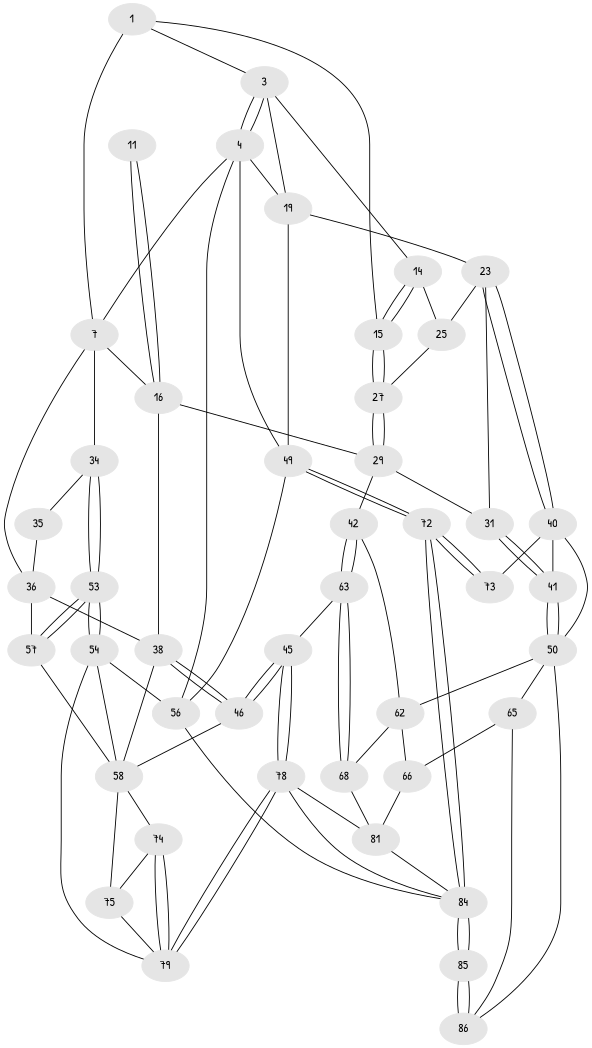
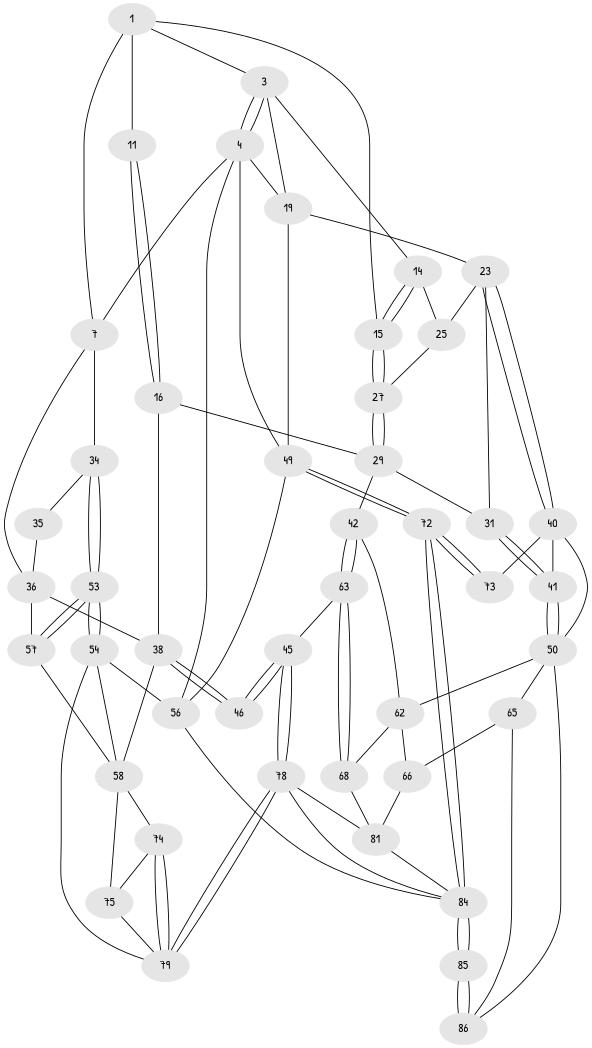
edge "1" -- "11": added
edge "7" -- "16": removed
edge "46" -- "58": removed
